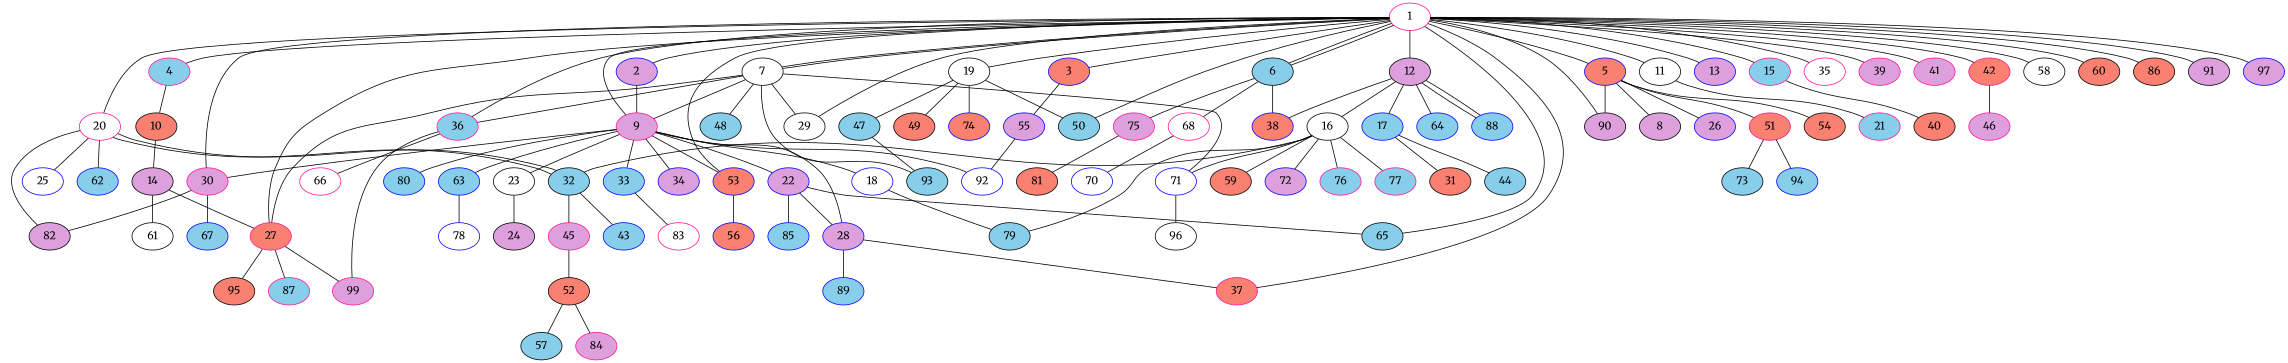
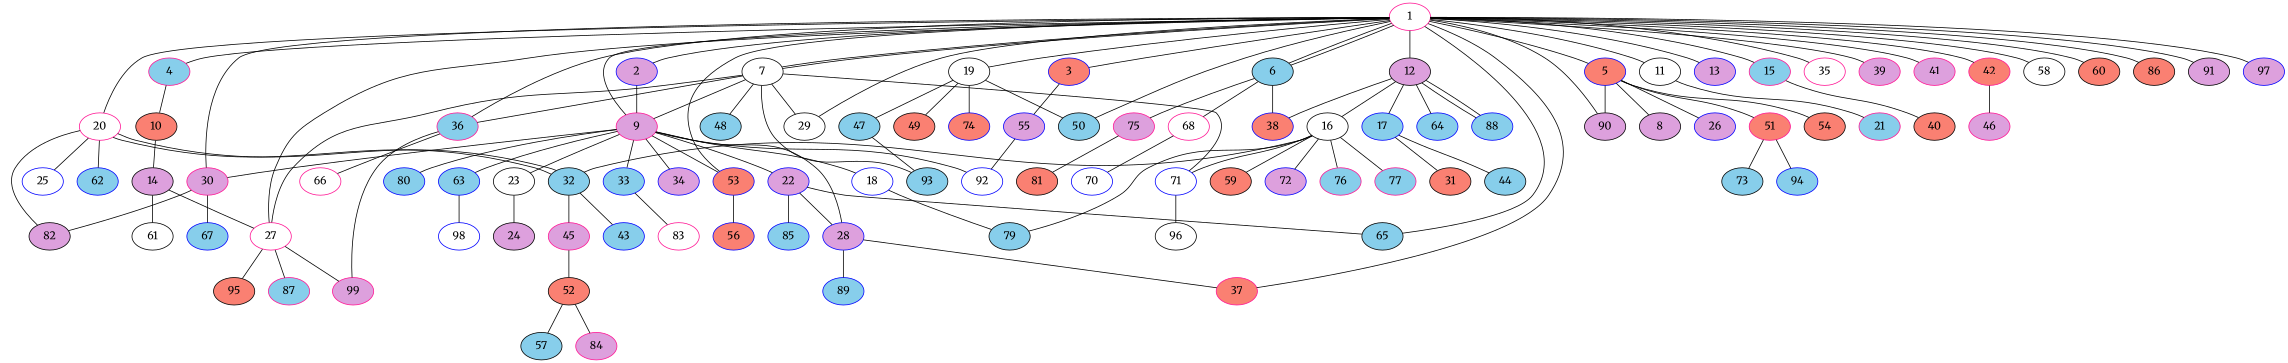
node "27": fillcolor salmon -> white
node "78": label "78" -> "98"
